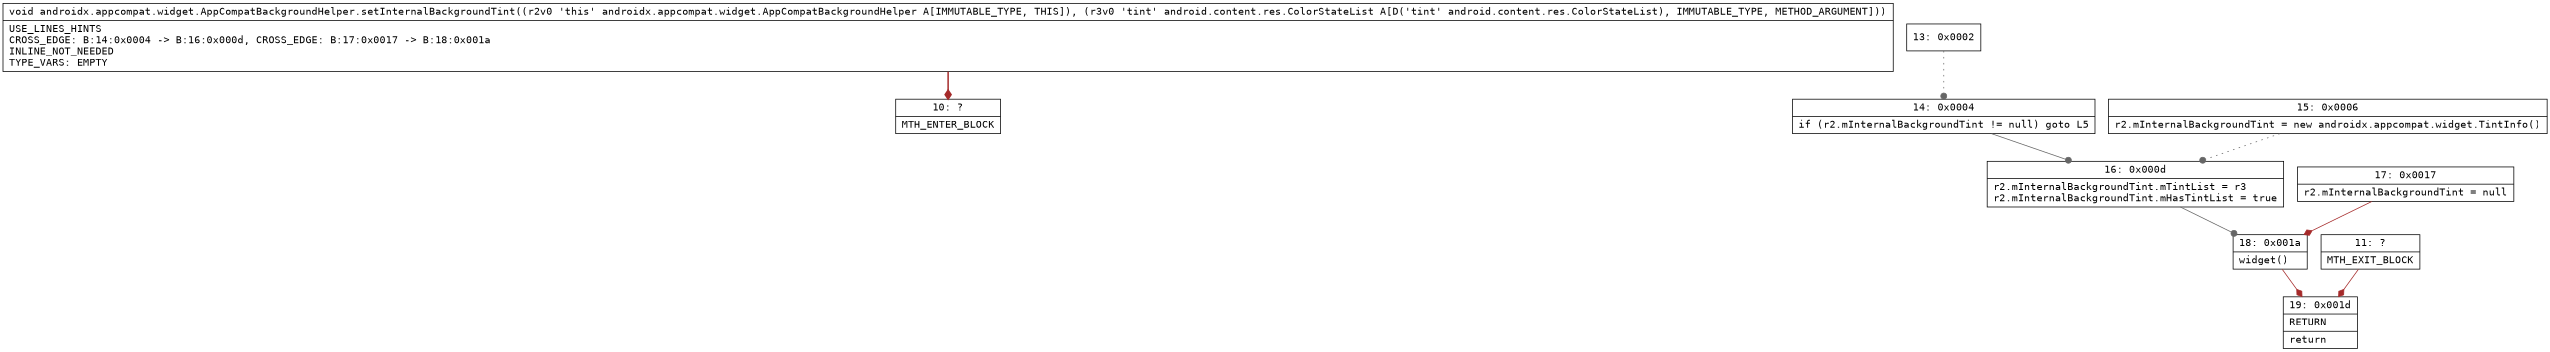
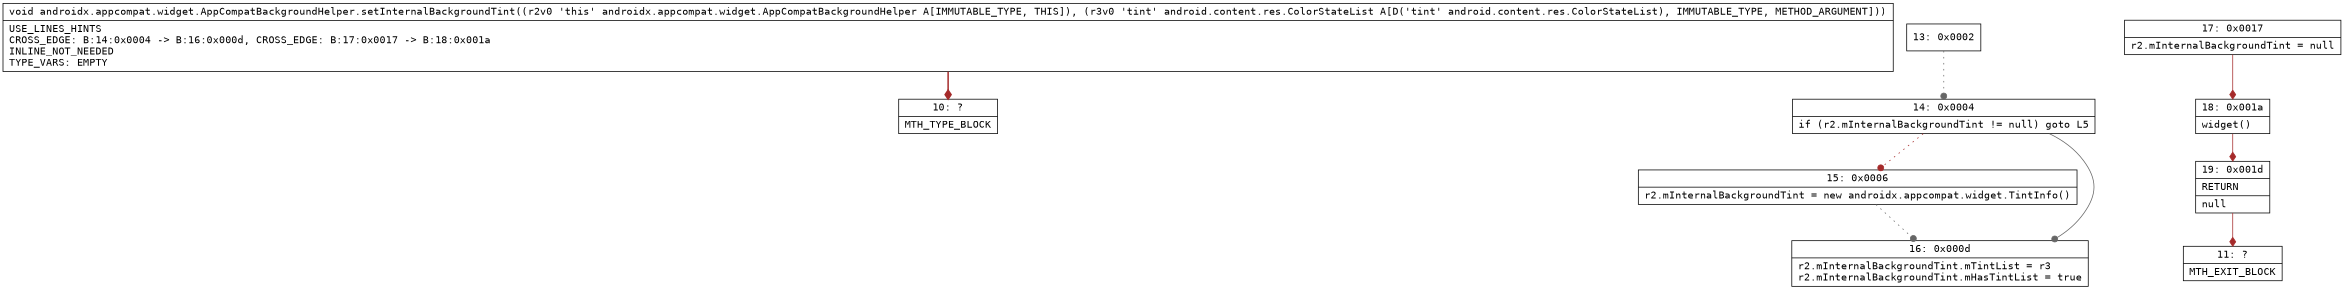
node "10: ?": text "MTH_ENTER_BLOCK" -> "MTH_TYPE_BLOCK"
edge "14: 0x0004" -> "15: 0x0006": added
edge "16: 0x000d" -> "18: 0x001a": removed
edge "11: ?" -> "19: 0x001d": reversed
node "19: 0x001d": text "return" -> "null"
